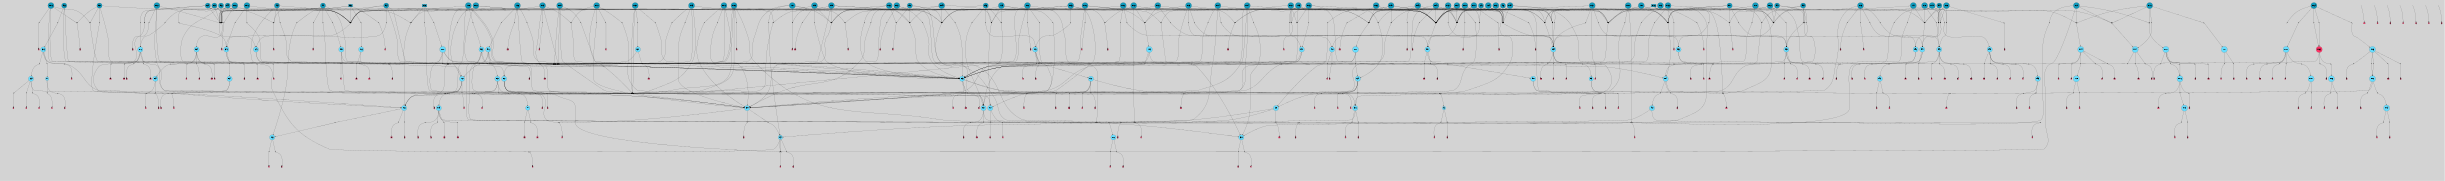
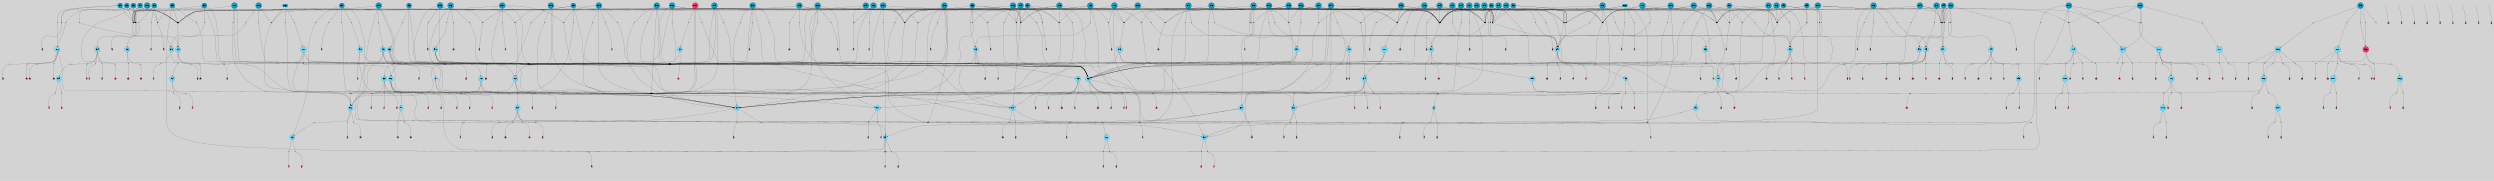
node "T988": shape box -> circle
node "T1030": fillcolor #1199bb -> #ff3366
node "T998": removed
